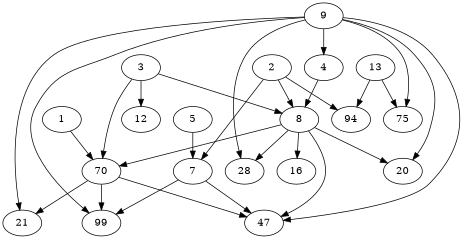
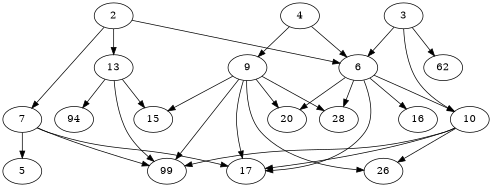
edge "9" -> "4": reversed
edge "2" -> "94": now "2" -> "13"
node "1": removed
node "12": label "12" -> "62"
node "8": label "8" -> "6"
node "75": label "75" -> "15"
edge "13" -> "99": added
edge "5" -> "7": reversed
node "70": label "70" -> "10"
node "21": label "21" -> "26"
node "47": label "47" -> "17"
